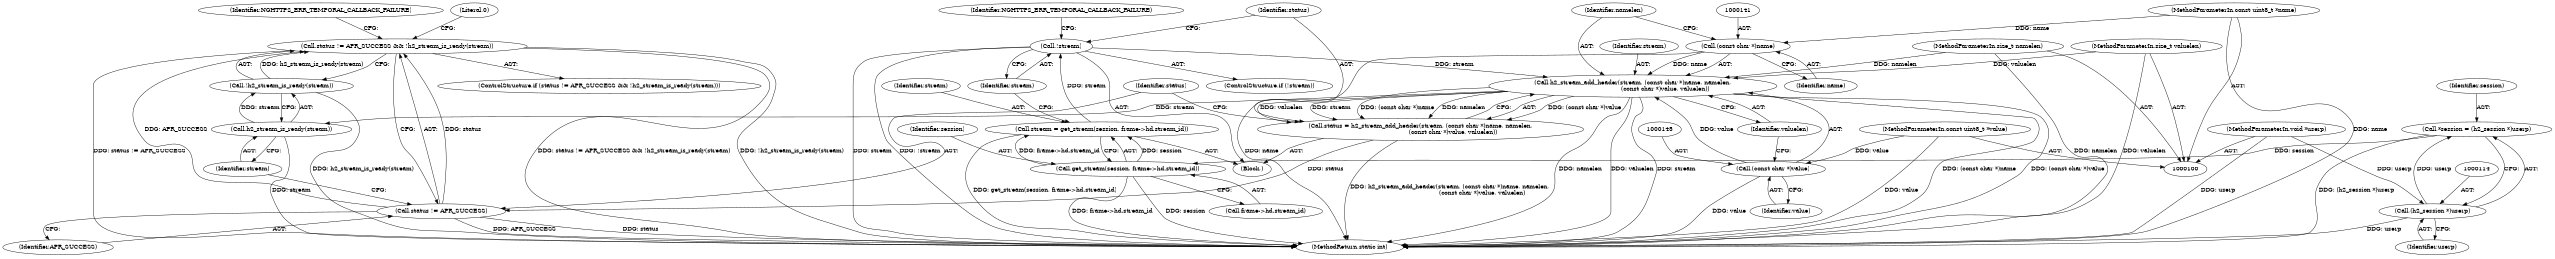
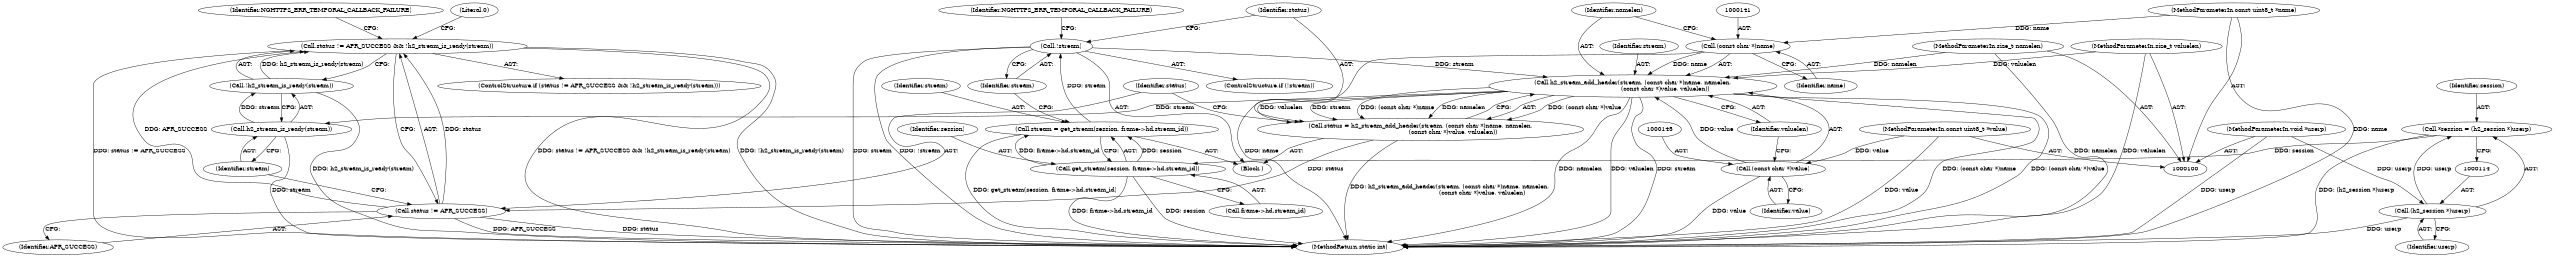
edge "(Call,*session = (h2_session *)userp)" -> "(Call,(h2_session *)userp)": now "(Call,*session = (h2_session *)userp)" -> "1000114"
